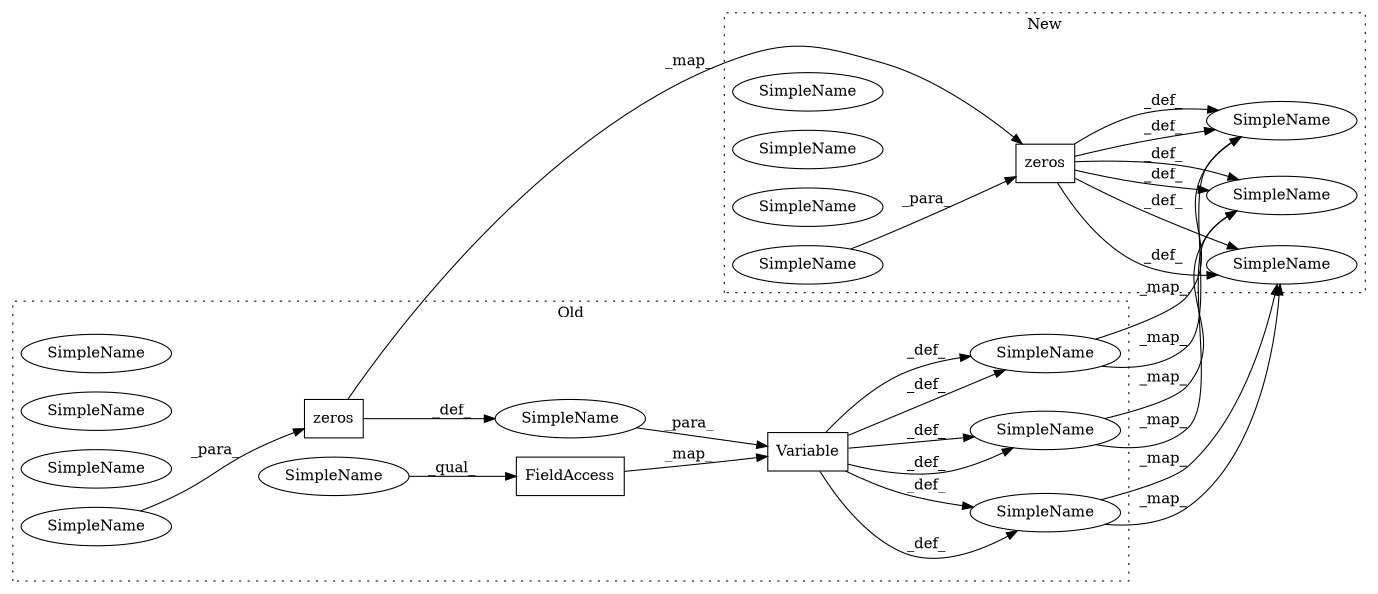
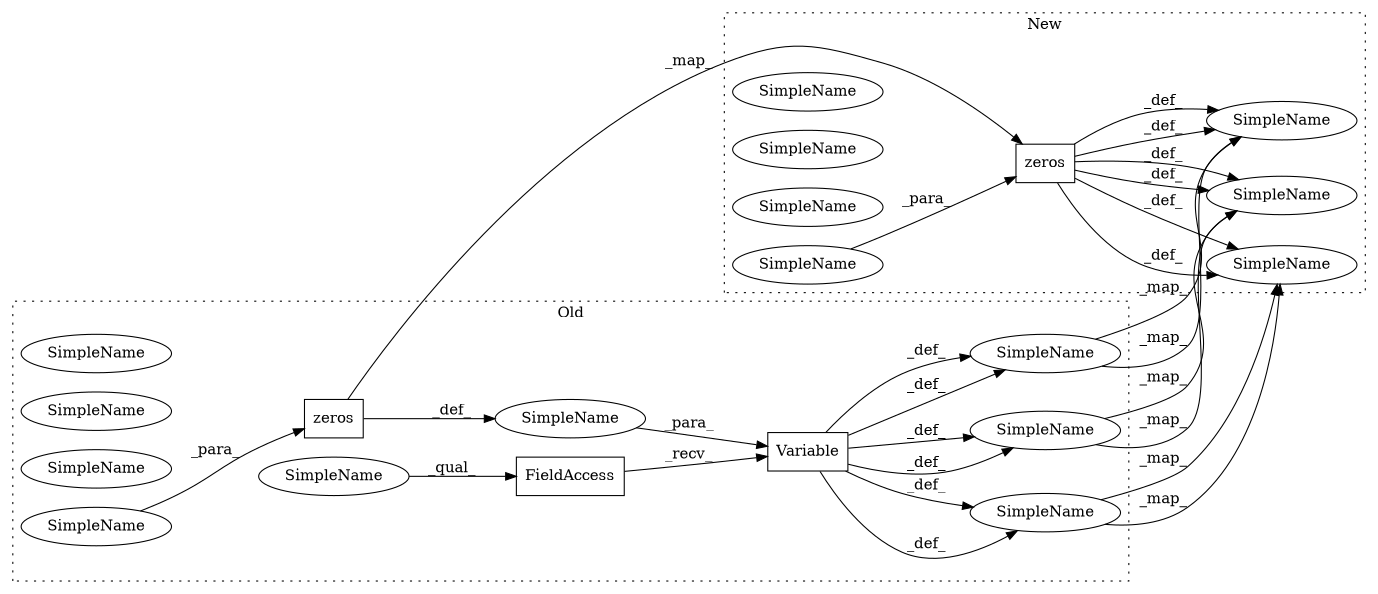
edge "FieldAccess" -> "Variable": label "_map_" -> "_recv_"
